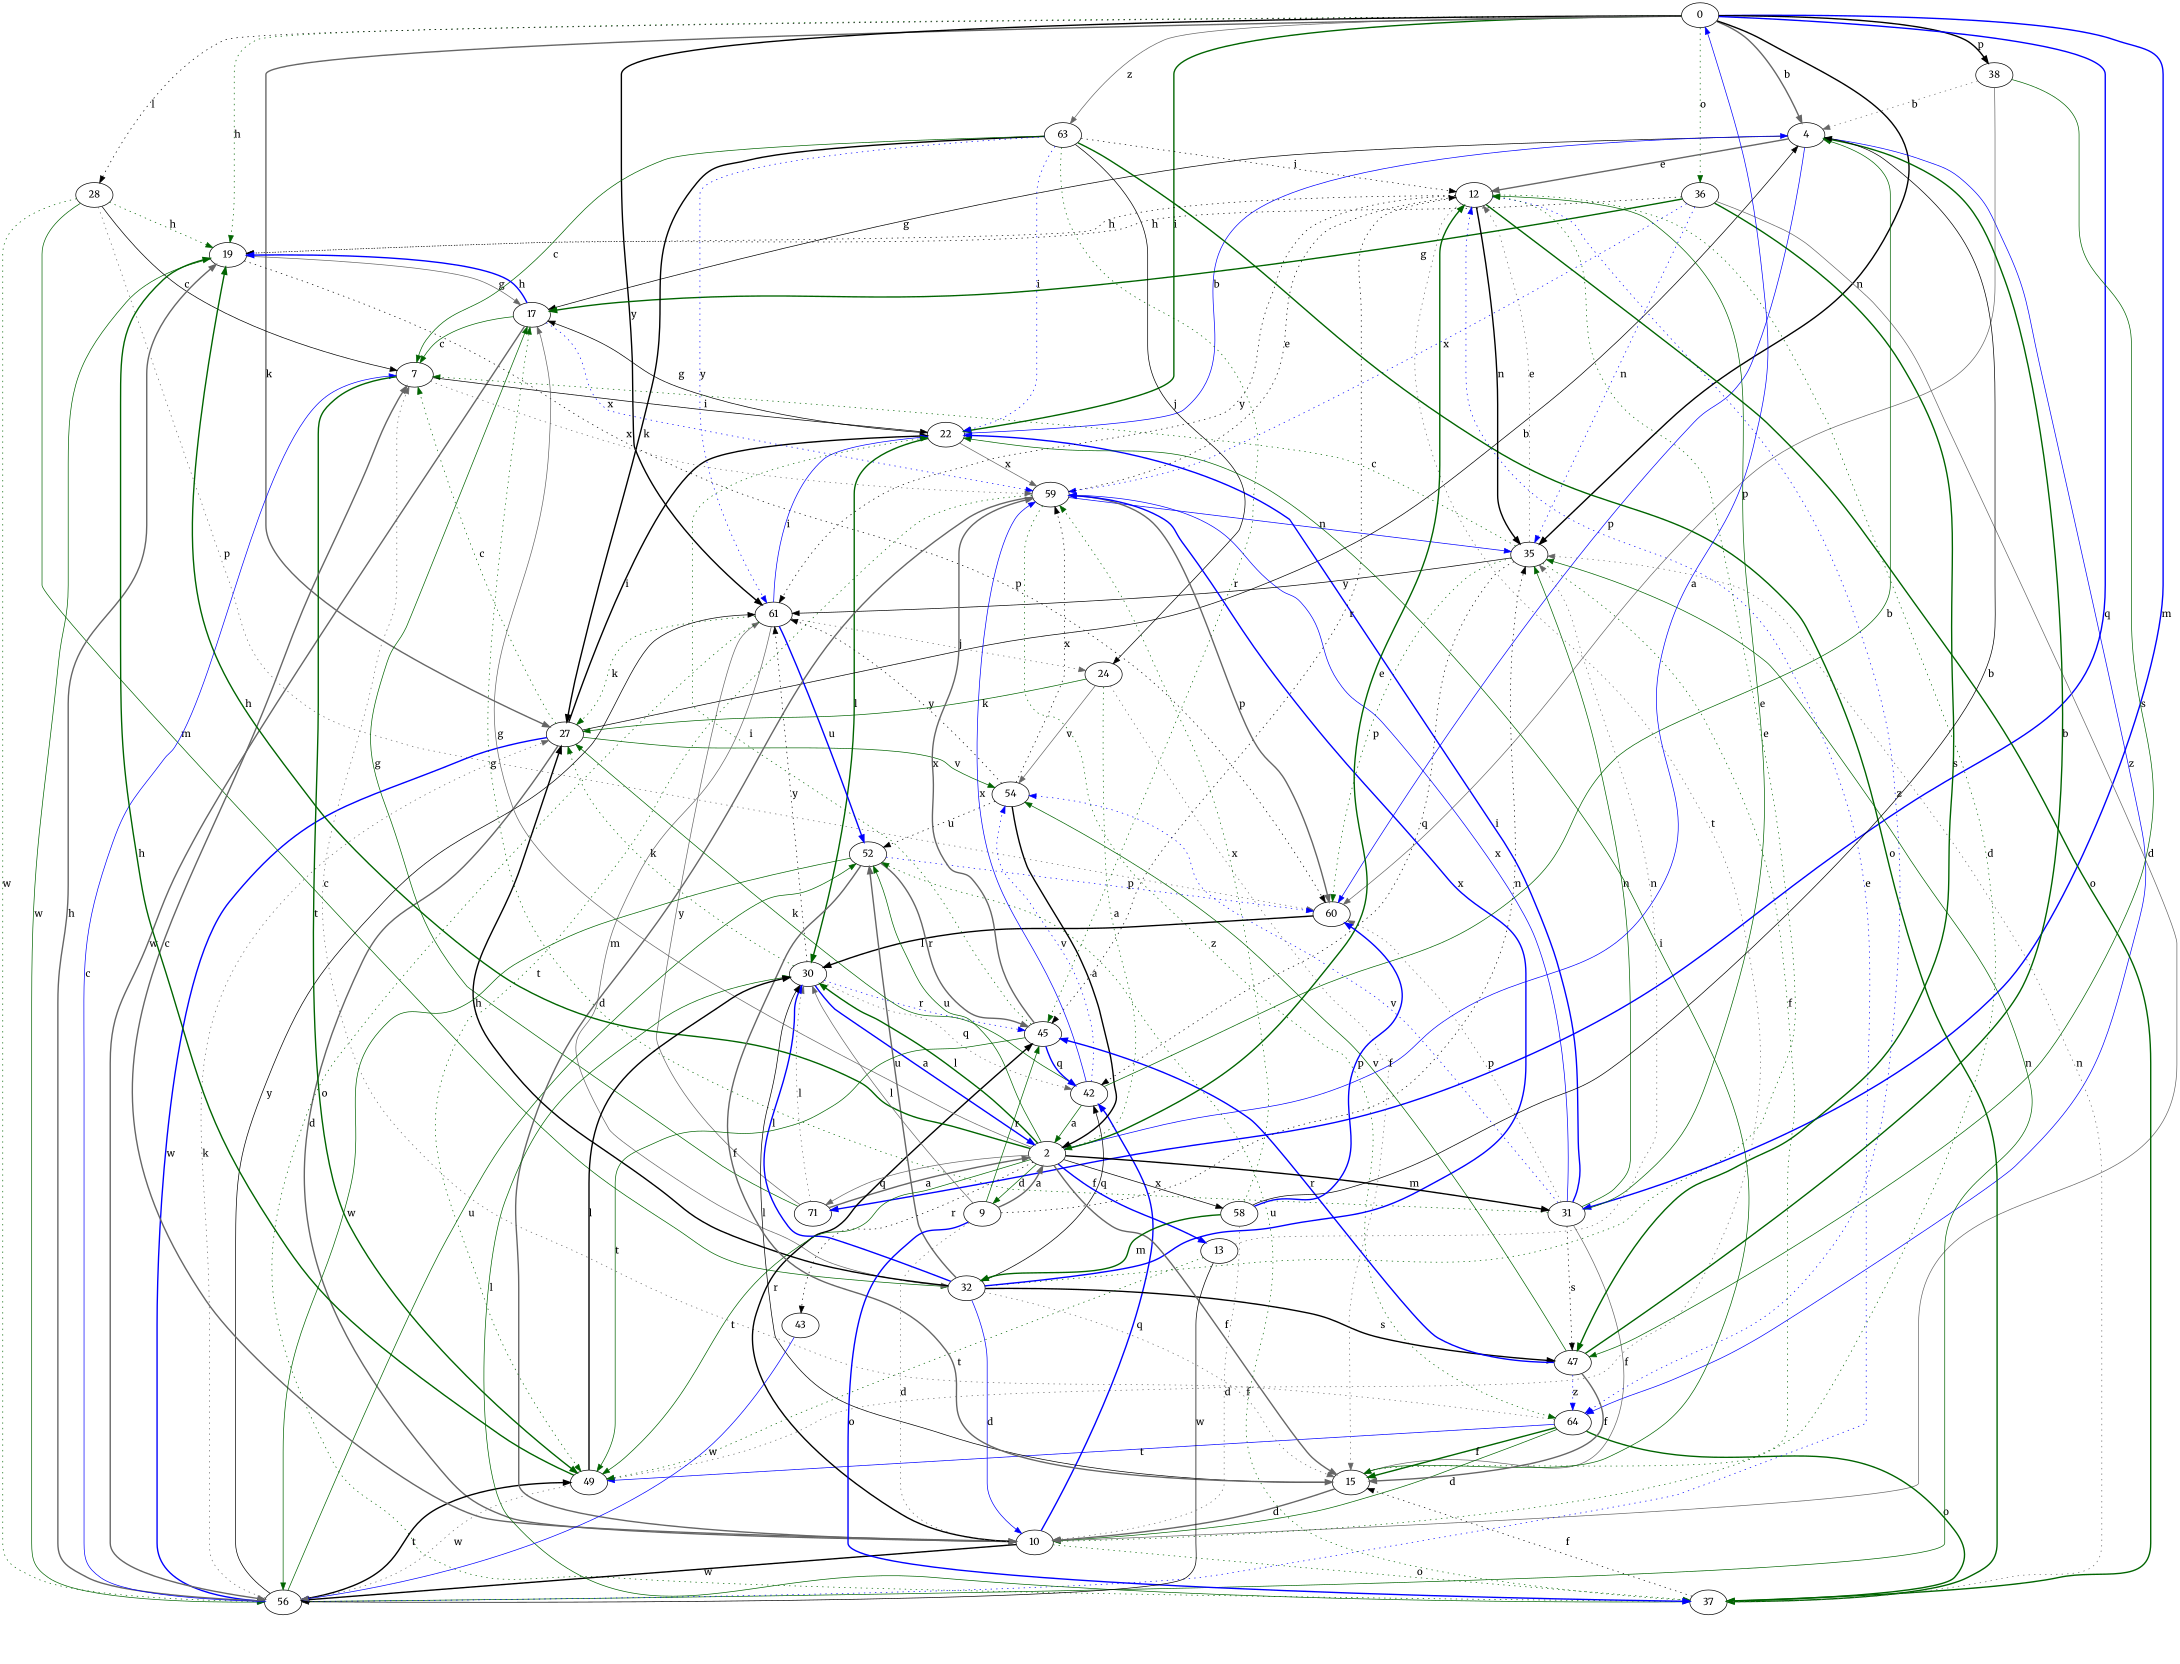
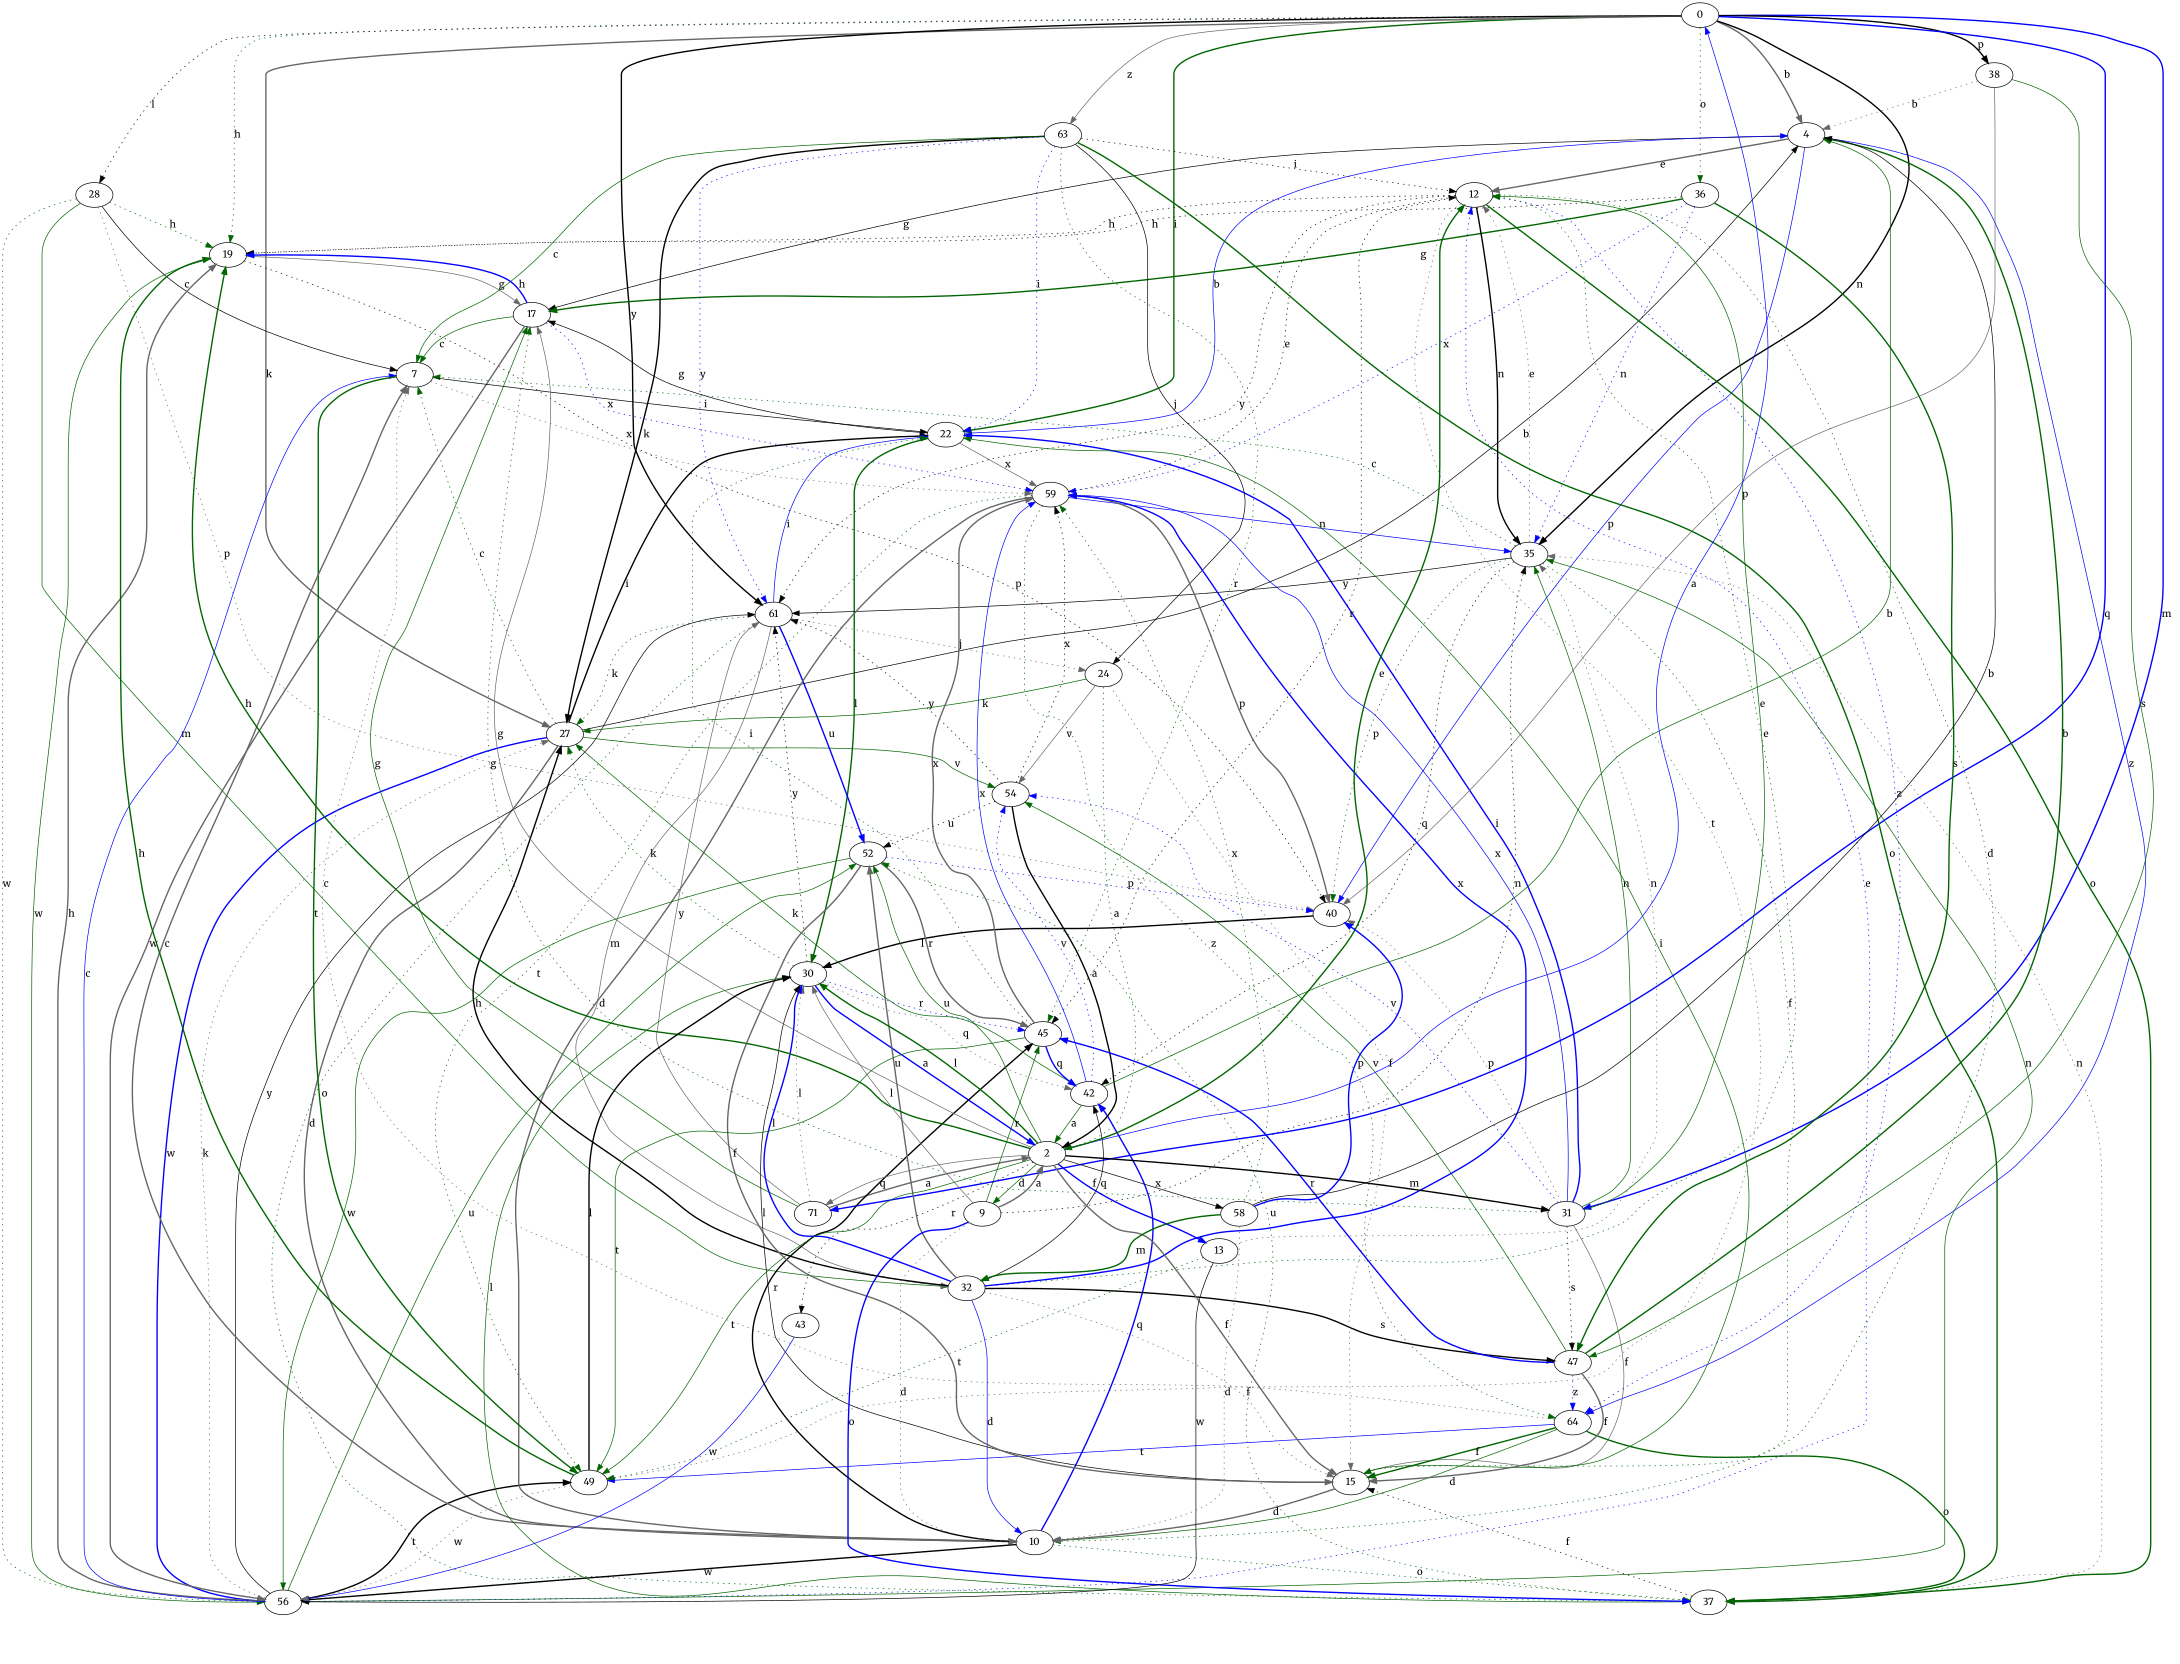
node "60": label "60" -> "40"
edge "36" -> "10": removed, label "d"
